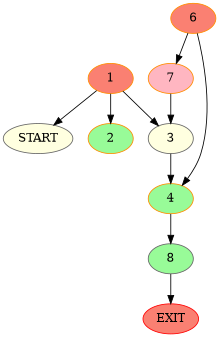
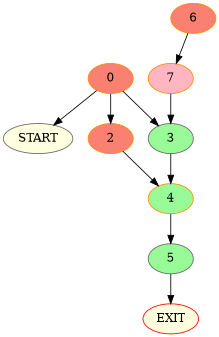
node "1": label "1" -> "0"
edge "6" -> "4": now "2" -> "4"
node "2": fillcolor palegreen -> salmon
node "3": fillcolor lightyellow -> palegreen
node "8": label "8" -> "5"
node "EXIT": fillcolor salmon -> lightyellow
